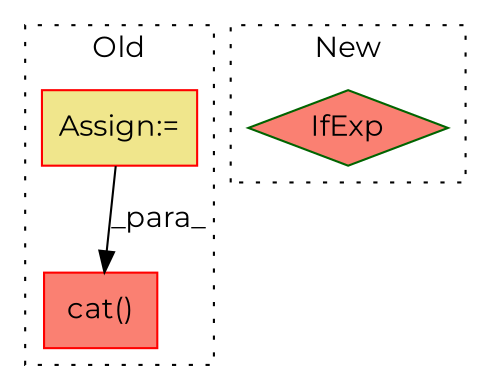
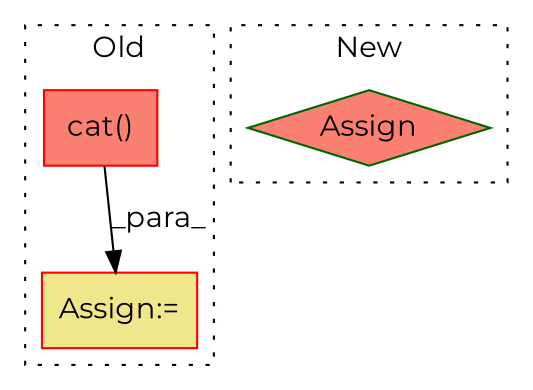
node "IfExp": label "IfExp" -> "Assign"
edge "Assign:=" -> "cat()": reversed
